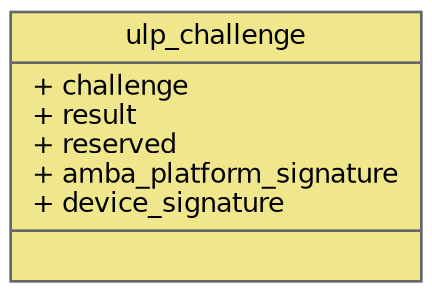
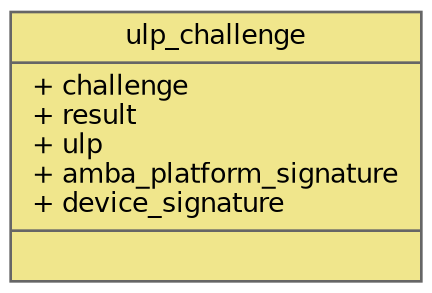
node "ulp_challenge": text "+ reserved" -> "+ ulp"
